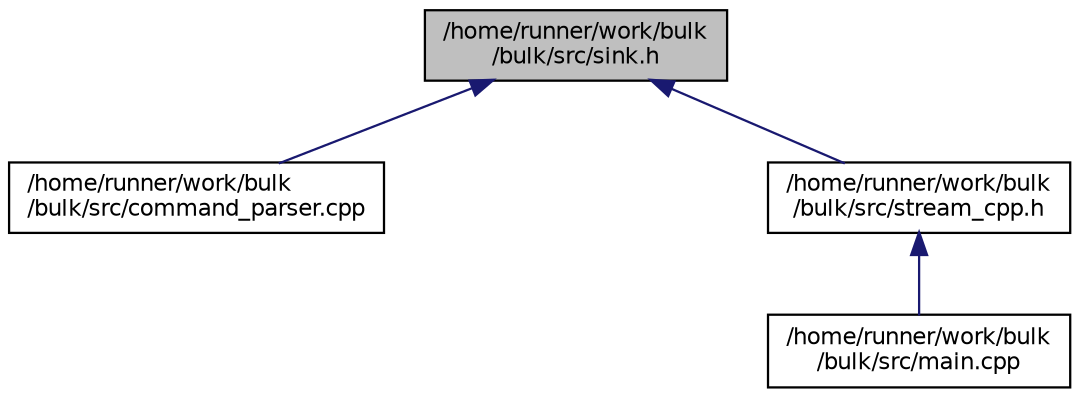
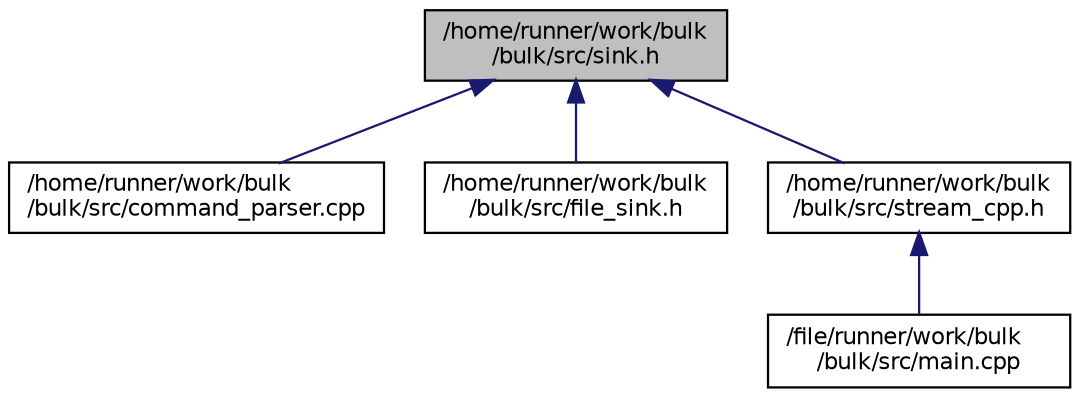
node "/home/runner/work/bulk /bulk/src/file_sink.h": added
node "/home/runner/work/bulk /bulk/src/main.cpp": label "/home/runner/work/bulk /bulk/src/main.cpp" -> "/file/runner/work/bulk /bulk/src/main.cpp"
